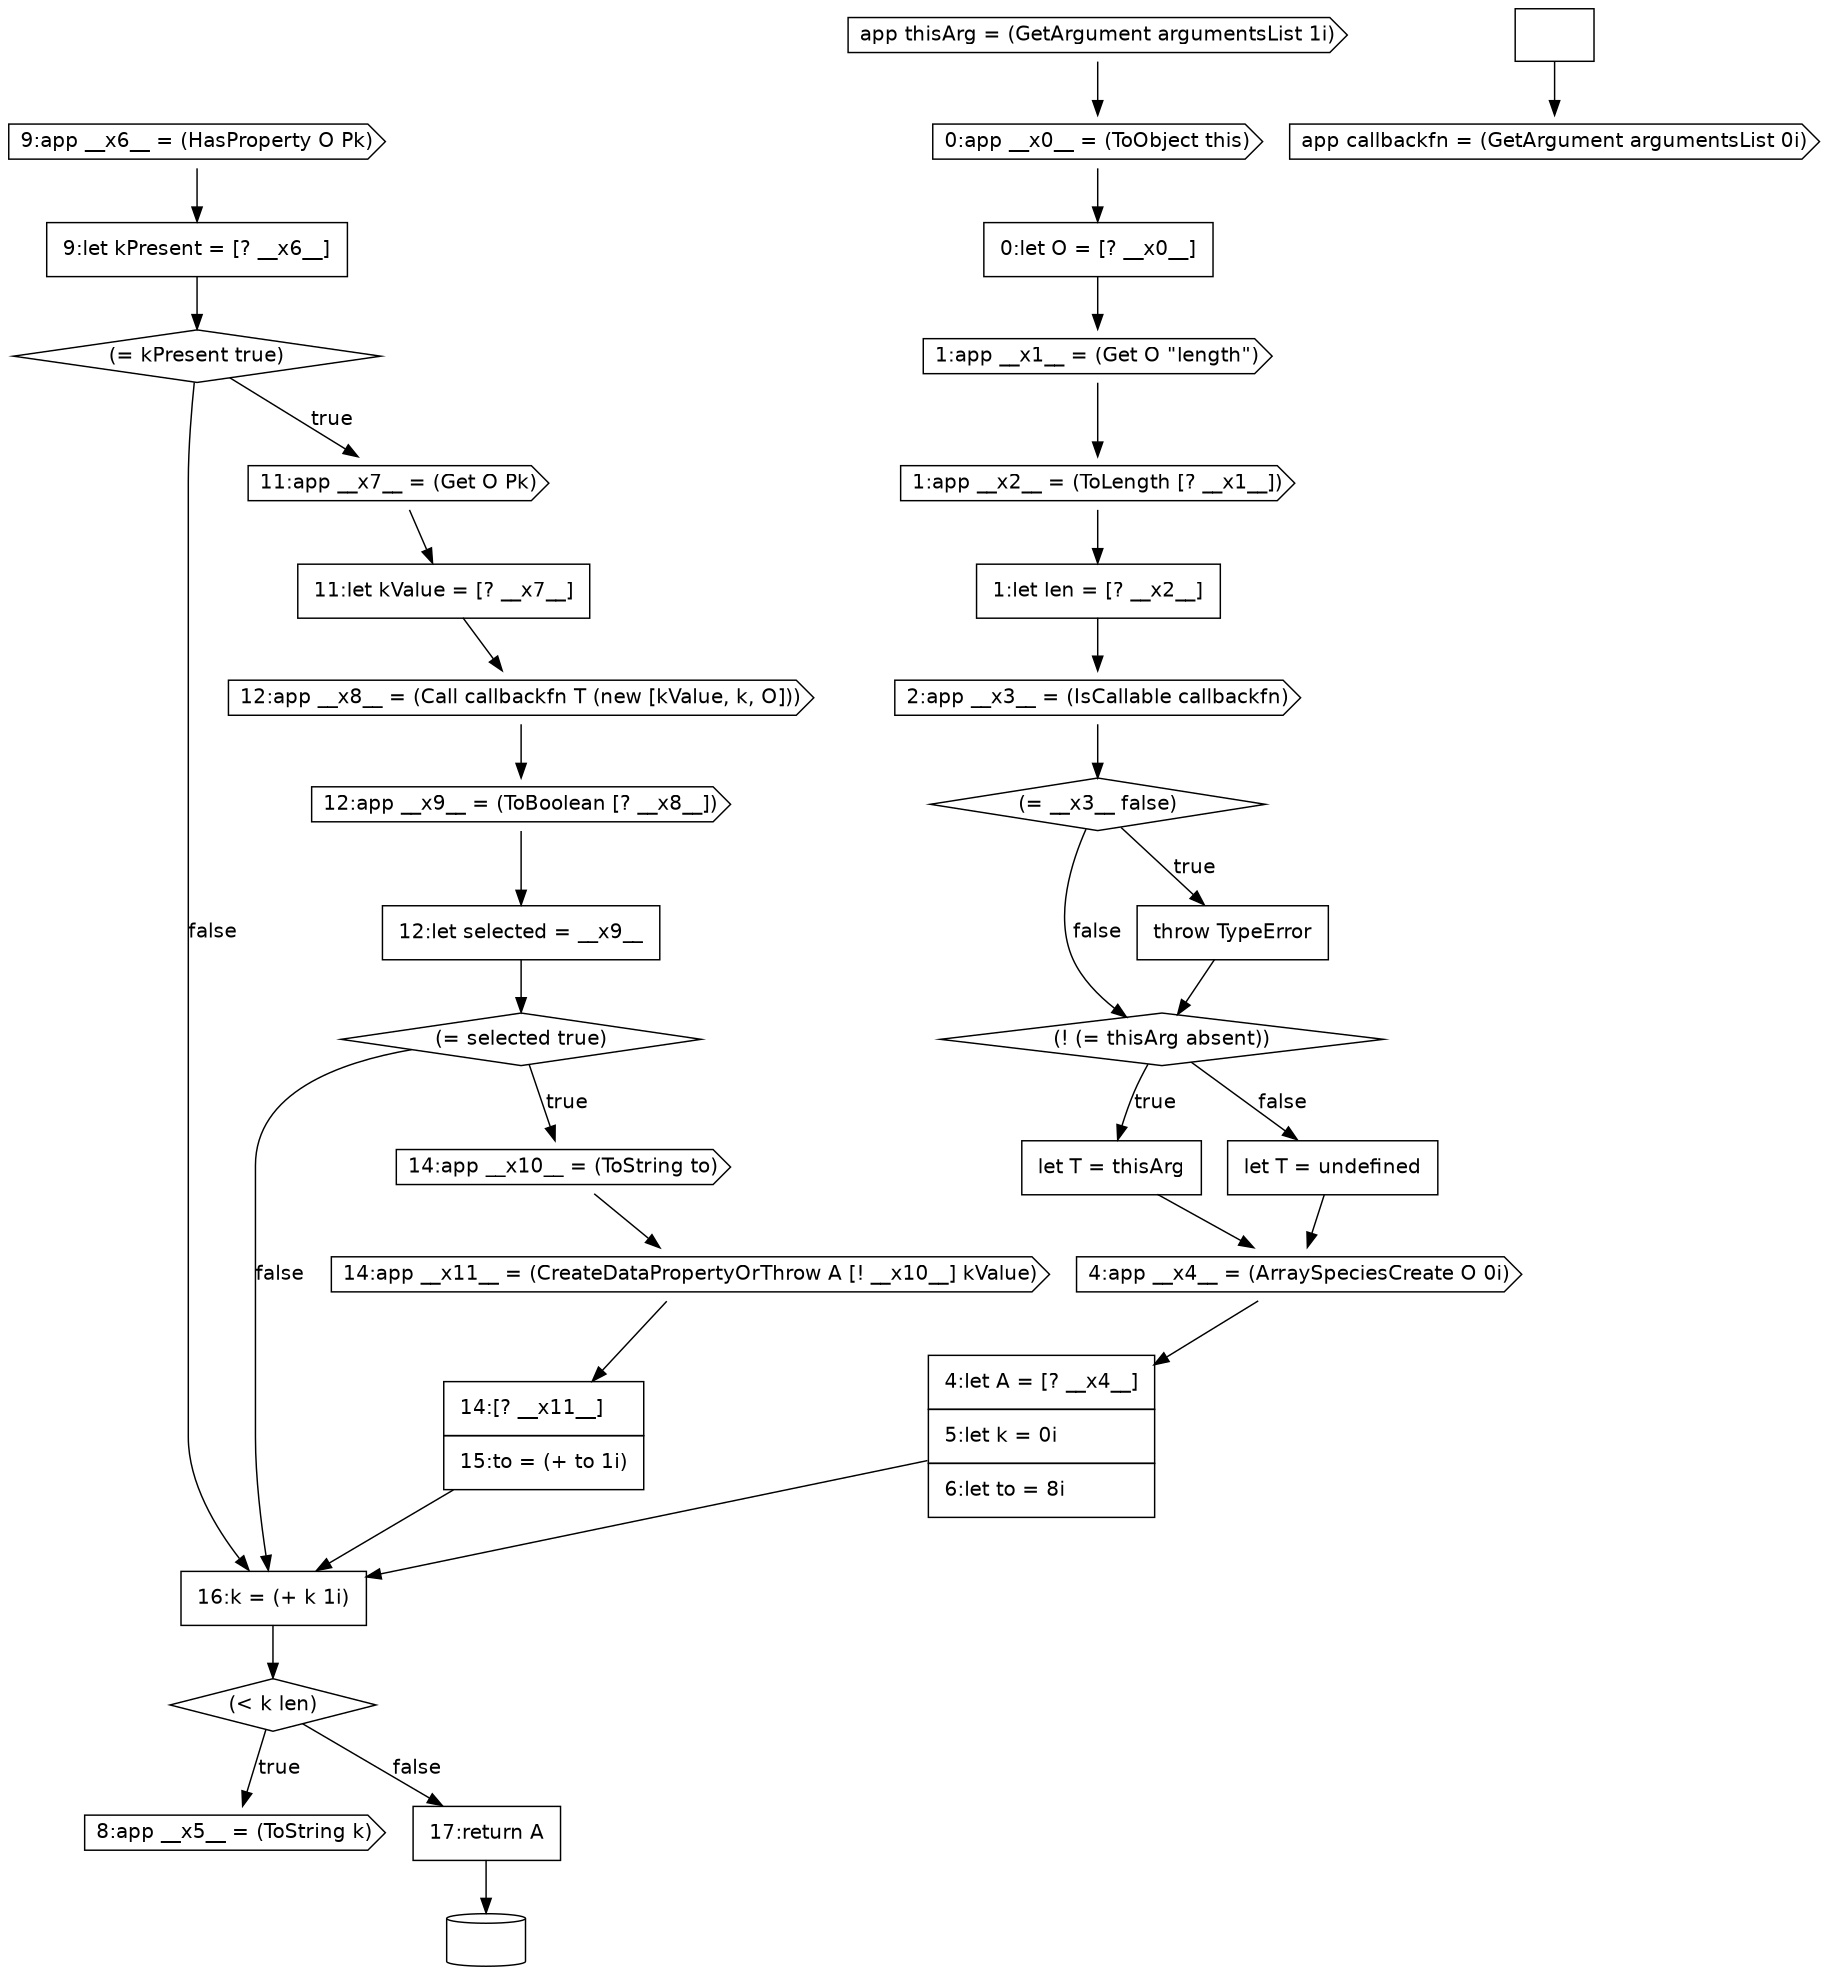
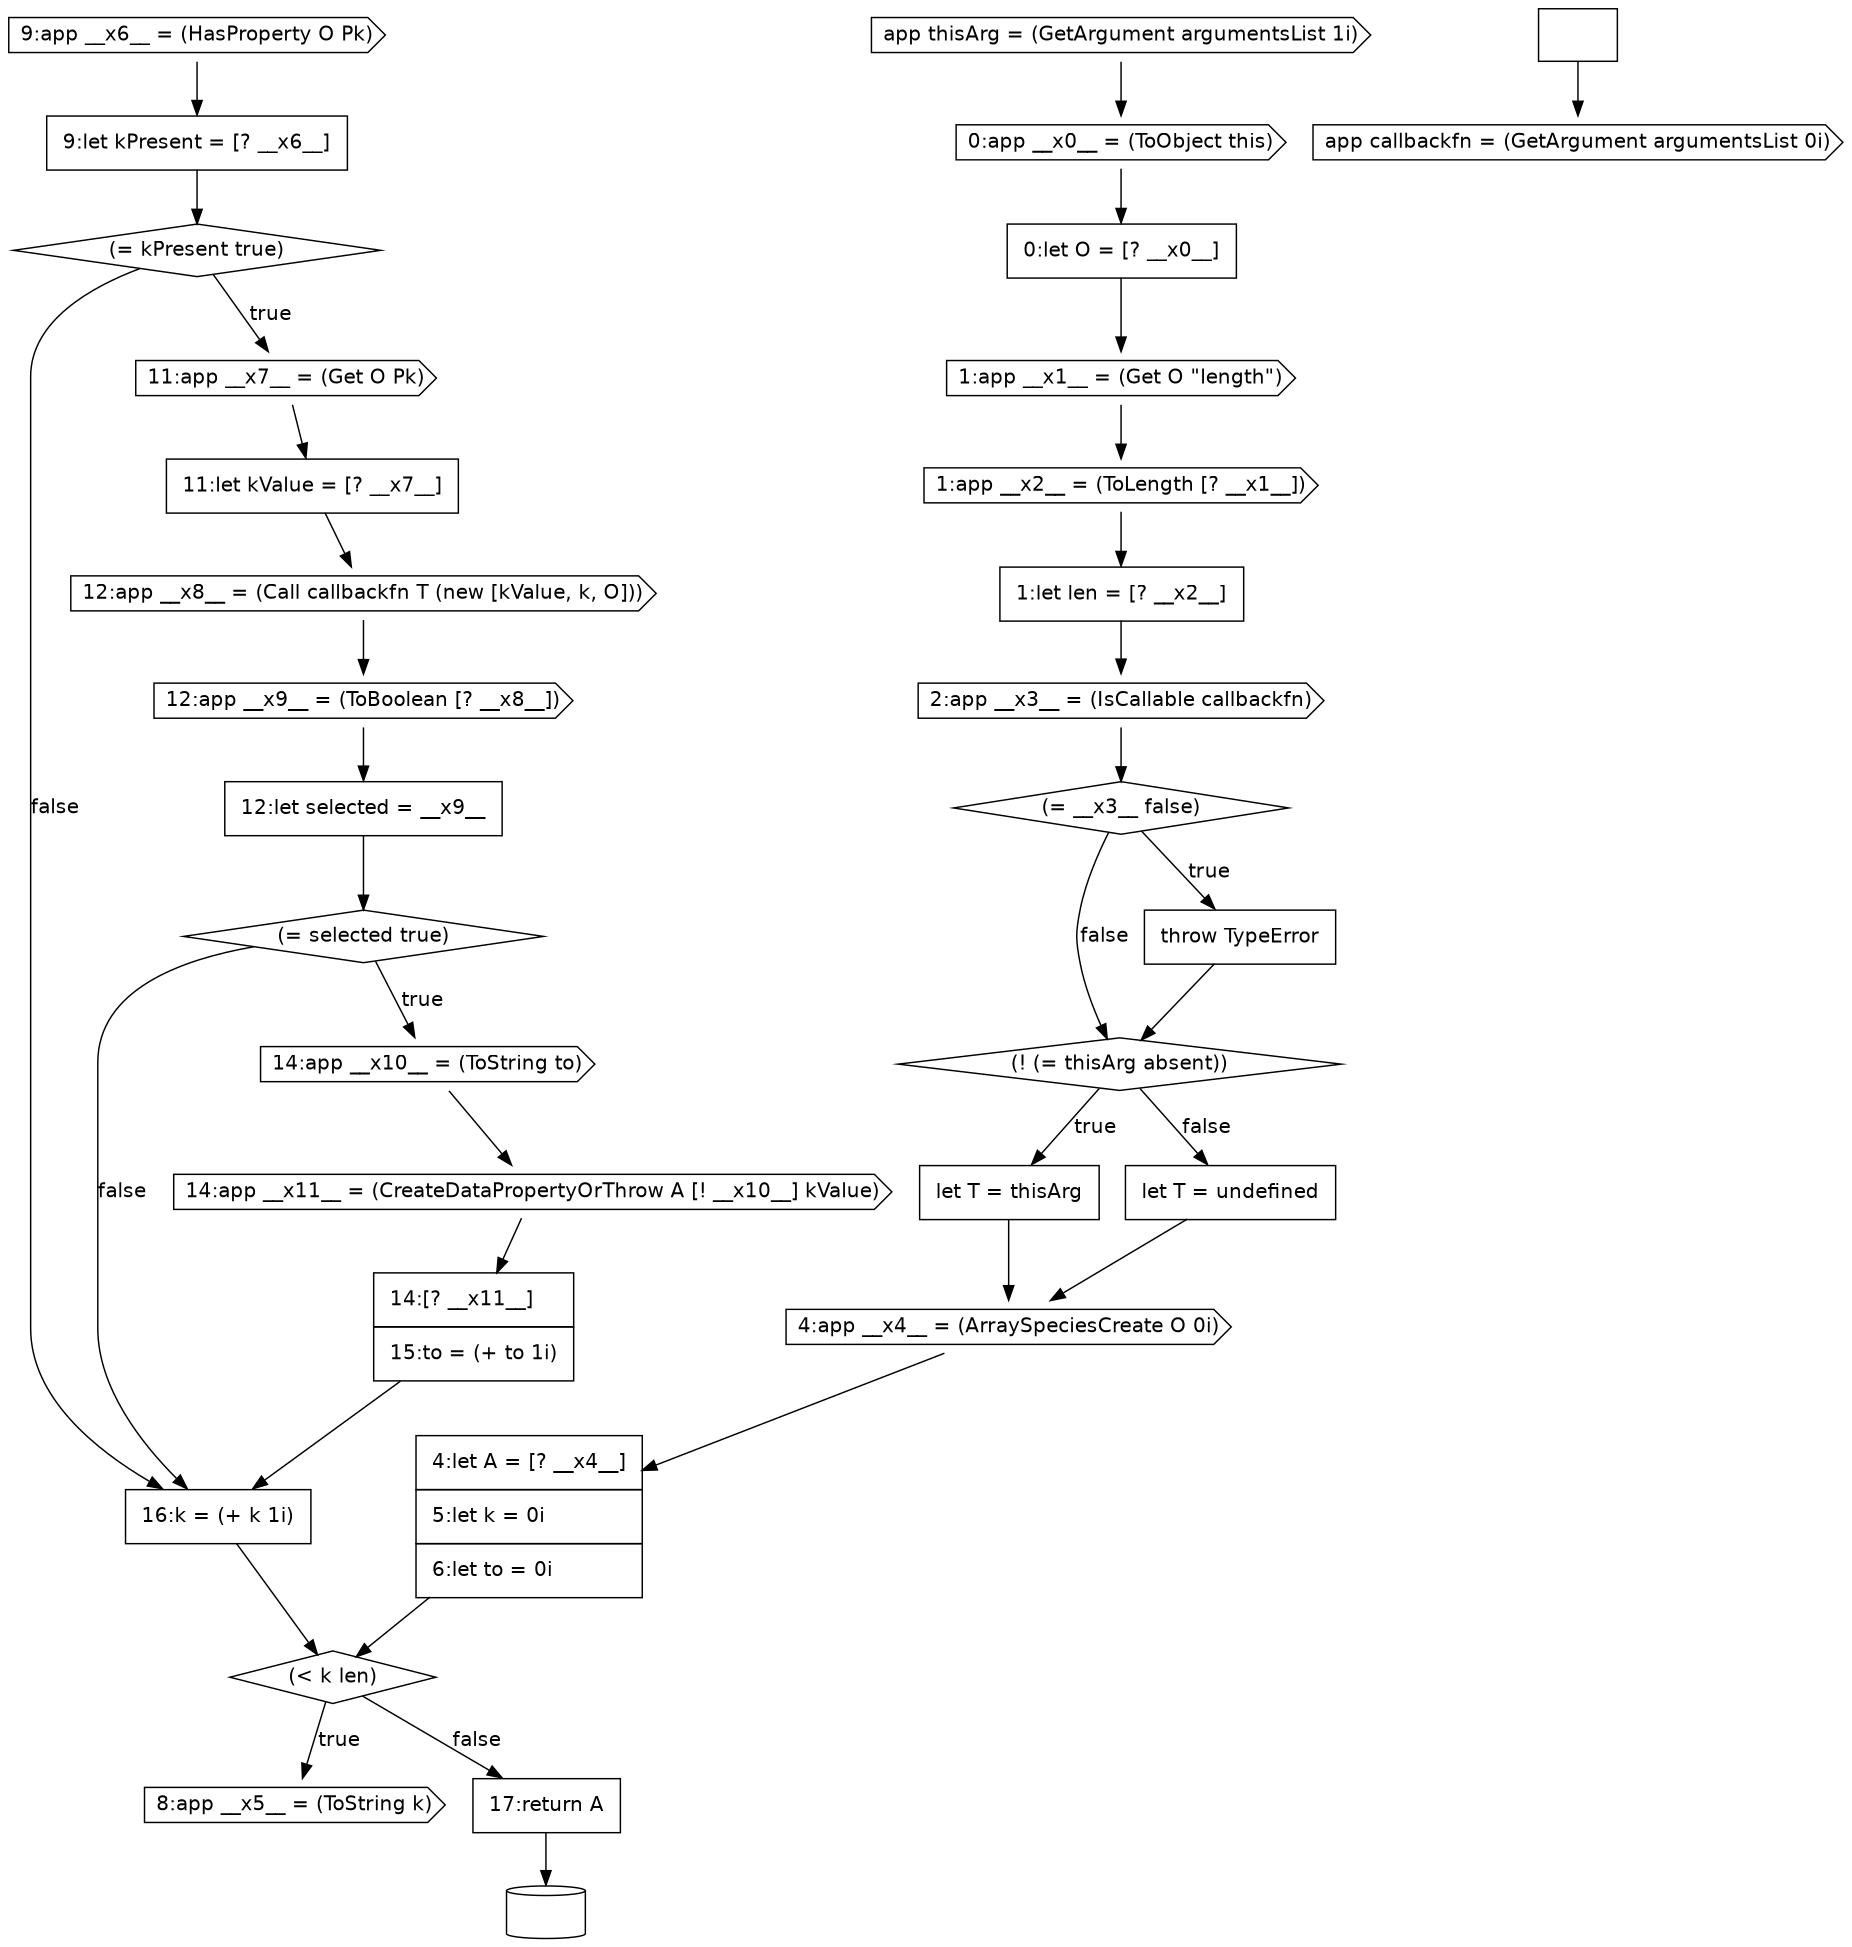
node "4:let A = [? __x4__]": text "6:let to = 8i" -> "6:let to = 0i"
edge "4:let A = [? __x4__]" -> "16:k = (+ k 1i)": now "4:let A = [? __x4__]" -> "(< k len)"
